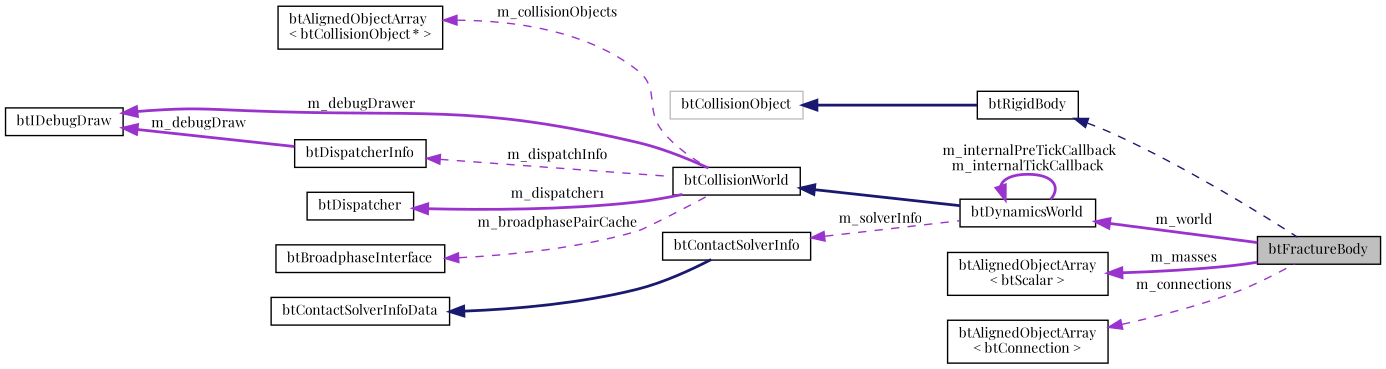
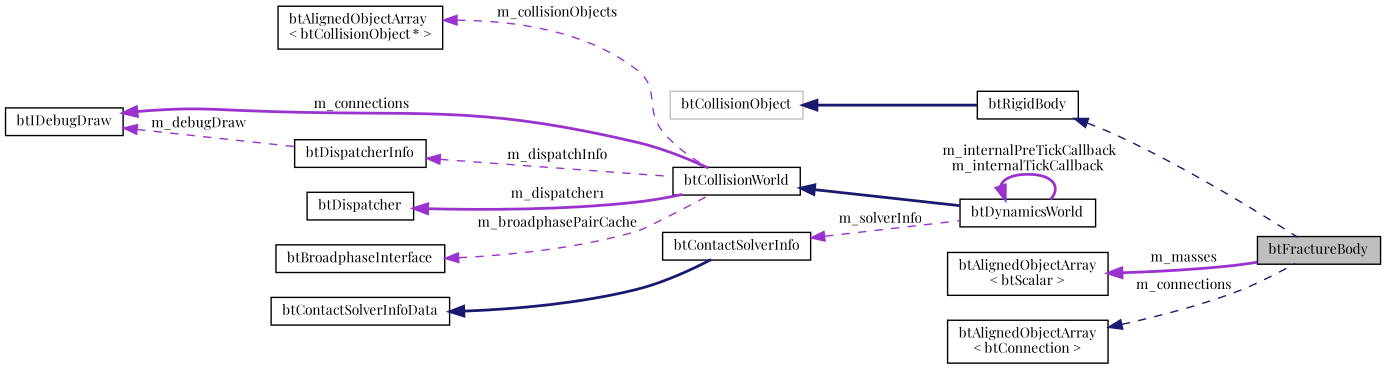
edge "btCollisionWorld" -> "btIDebugDraw": label " m_debugDrawer" -> " m_connections"
edge "btDispatcherInfo" -> "btIDebugDraw": style bold -> dashed
edge "btFractureBody" -> "btDynamicsWorld": removed, label "m_world"
edge "btFractureBody" -> "btAlignedObjectArray < btConnection >": color darkorchid3 -> midnightblue
